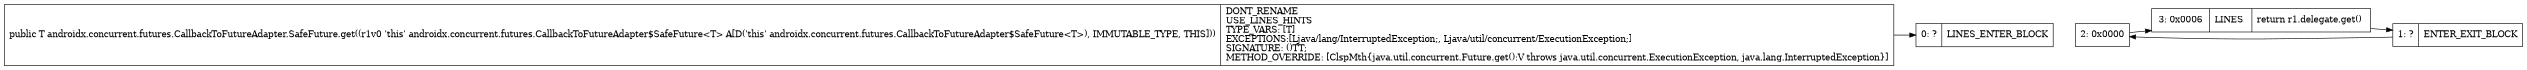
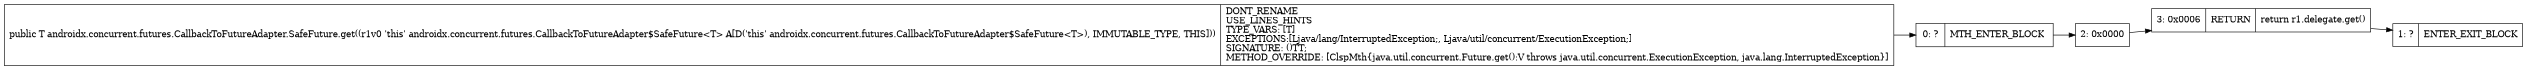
node "3: 0x0006": text "LINES" -> "RETURN"
node "0: ?": text "LINES_ENTER_BLOCK" -> "MTH_ENTER_BLOCK"
edge "1: ?" -> "2: 0x0000": now "0: ?" -> "2: 0x0000"
